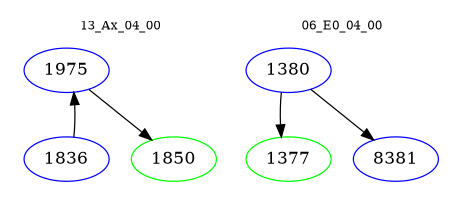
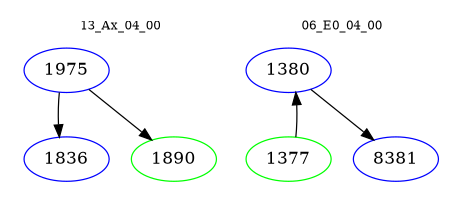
edge "1380" -> "1377": reversed
edge "1836" -> "1975": reversed
node "1850": label "1850" -> "1890"
